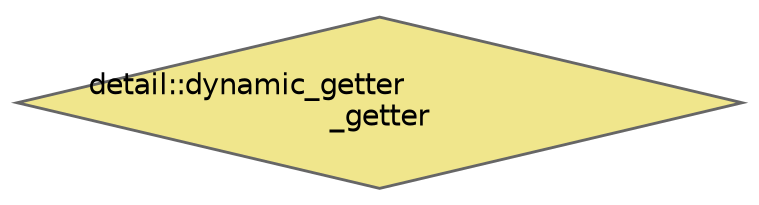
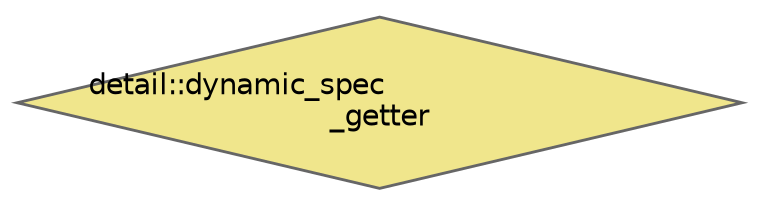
node "detail::dynamic_getter _getter": label "detail::dynamic_getter _getter" -> "detail::dynamic_spec _getter"
